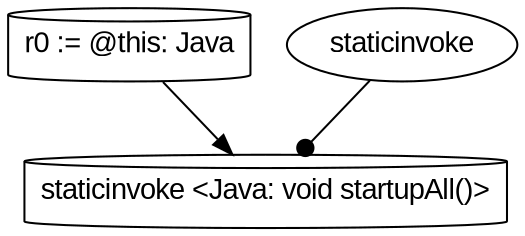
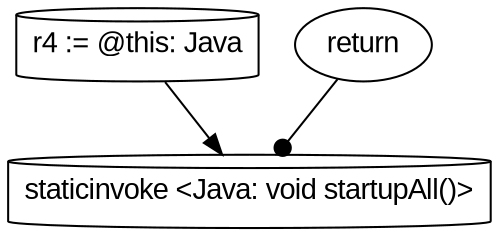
node "r0 := @this: Java": label "r0 := @this: Java" -> "r4 := @this: Java"
node "staticinvoke": label "staticinvoke" -> "return"
